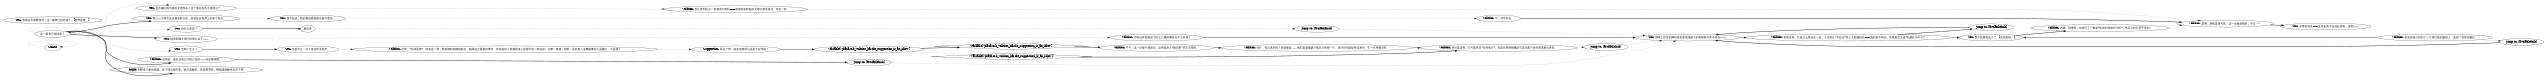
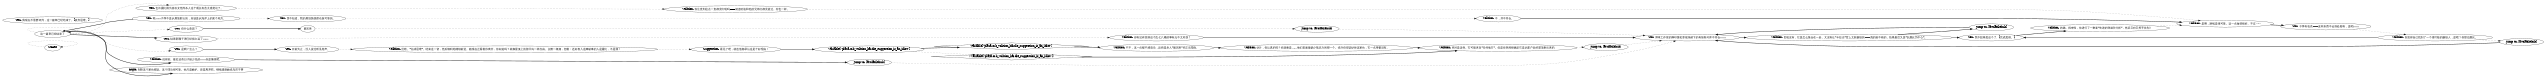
edge "这一篇章已经结束了" -> "You: 呃……子弹不是从屋顶射出的，应该是从海岸上的某个地方。": reversed
edge "You: 子弹有包壳——这种东西不会到处都有，是吧……" -> "Volition: 你觉得自己找到了一个很可疑的嫌疑人，是吧？你那位露比。": added
